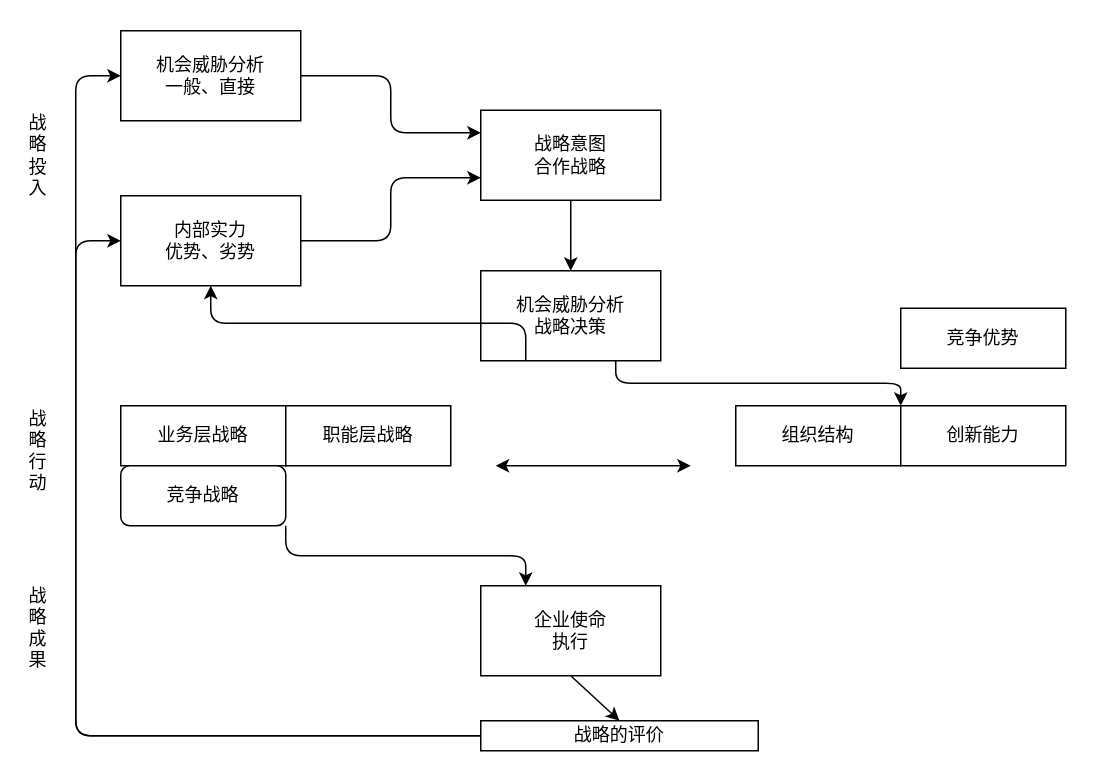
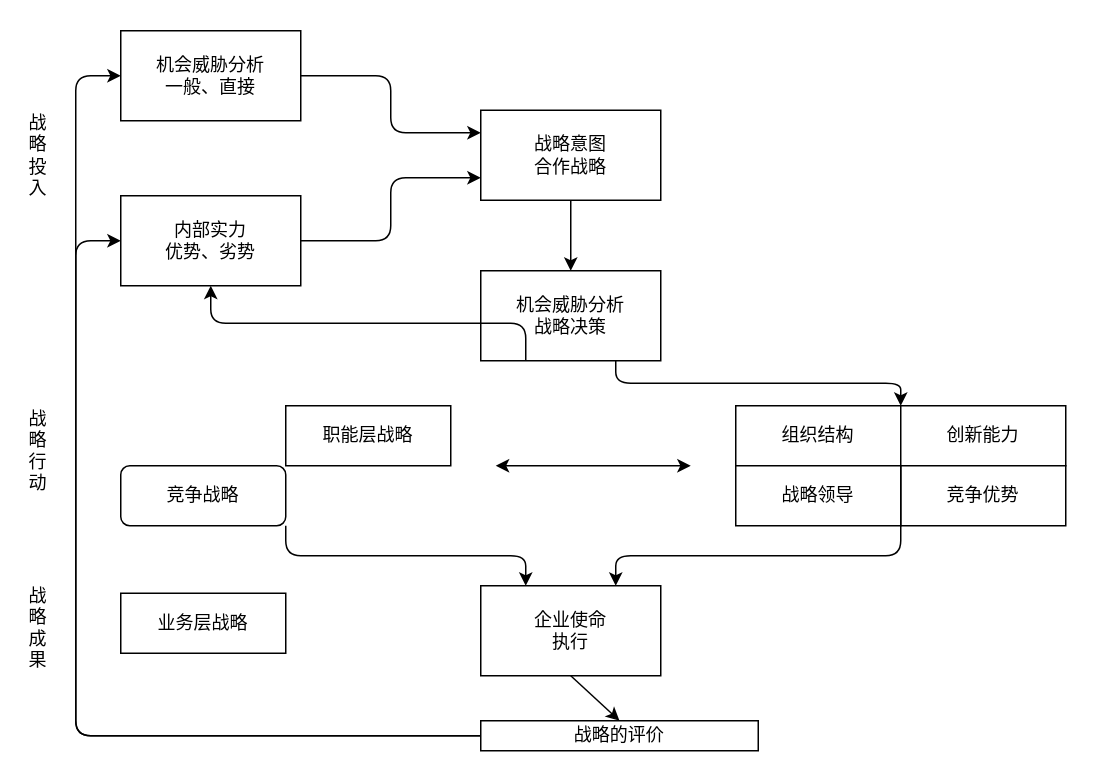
node "竞争优势": moved (983, 338) -> (983, 496)
node "业务层战略": moved (203, 436) -> (203, 623)
node "战略领导": added
edge "战略领导" -> "企业使命 执行": added
